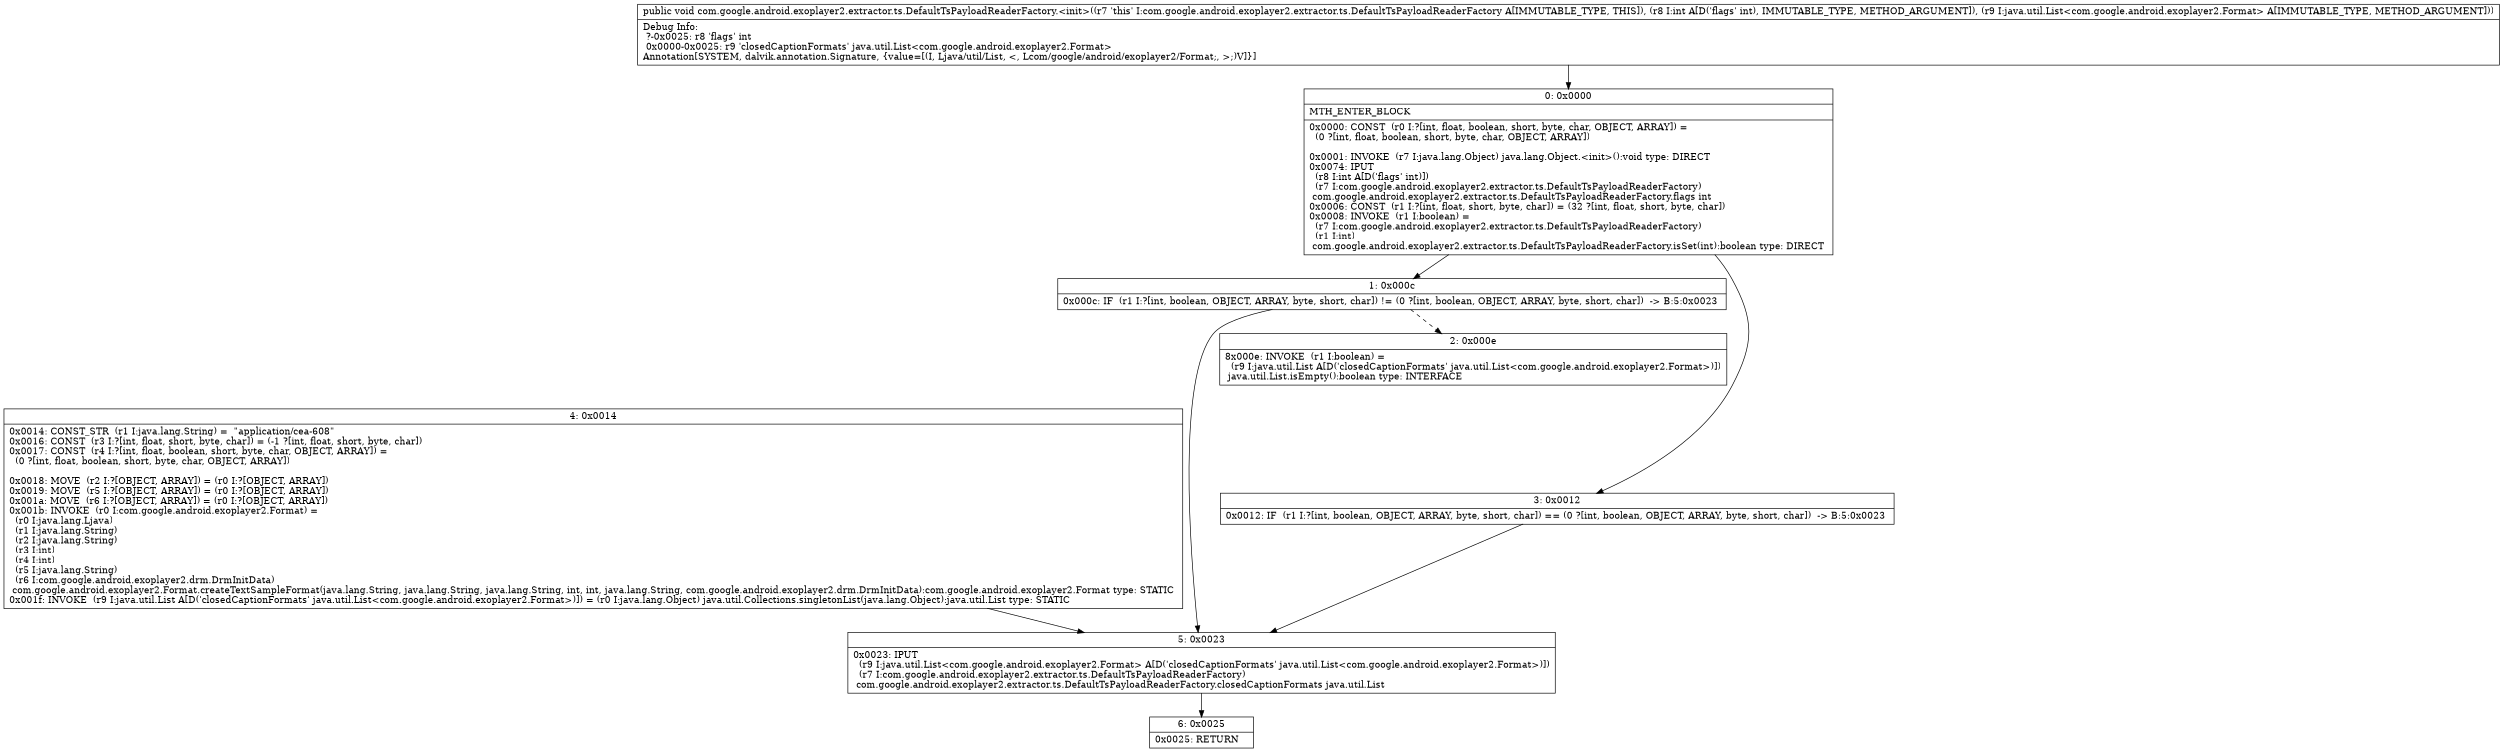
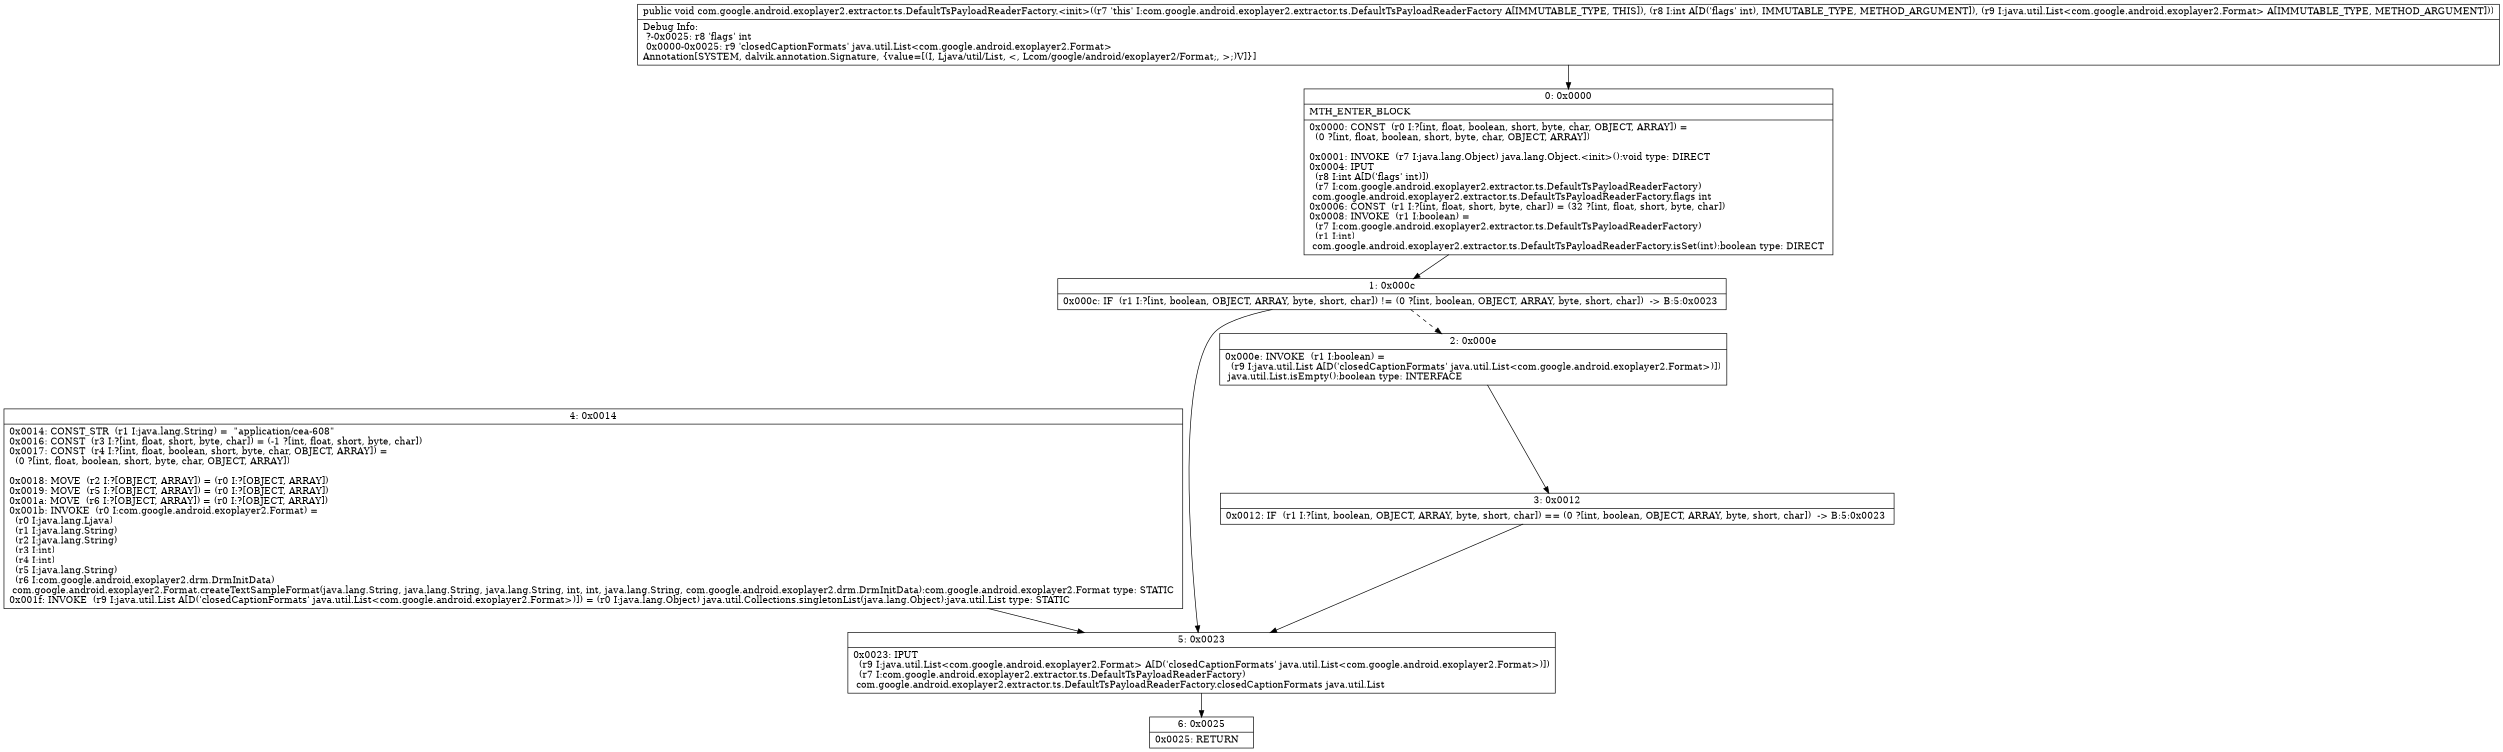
node "0: 0x0000": text "0x0074: IPUT" -> "0x0004: IPUT"
node "2: 0x000e": text "8x000e: INVOKE  (r1 I:boolean) =" -> "0x000e: INVOKE  (r1 I:boolean) ="
edge "0: 0x0000" -> "3: 0x0012": now "2: 0x000e" -> "3: 0x0012"
